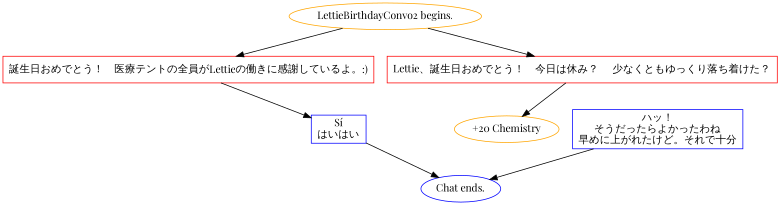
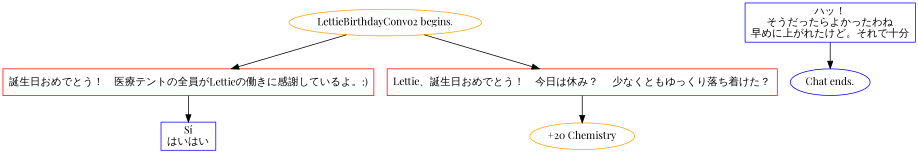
edge "Sí はいはい" -> "Chat ends.": removed
